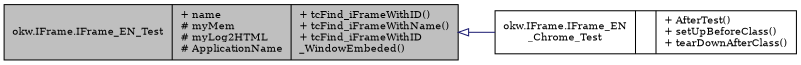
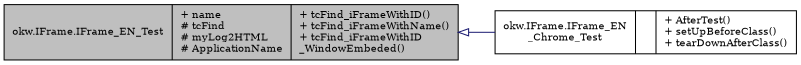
node "okw.IFrame.IFrame_EN_Test": text "# myMem" -> "# tcFind"
